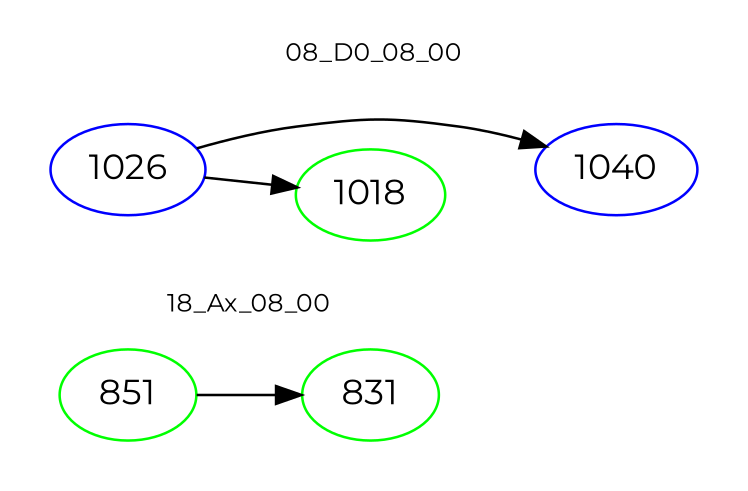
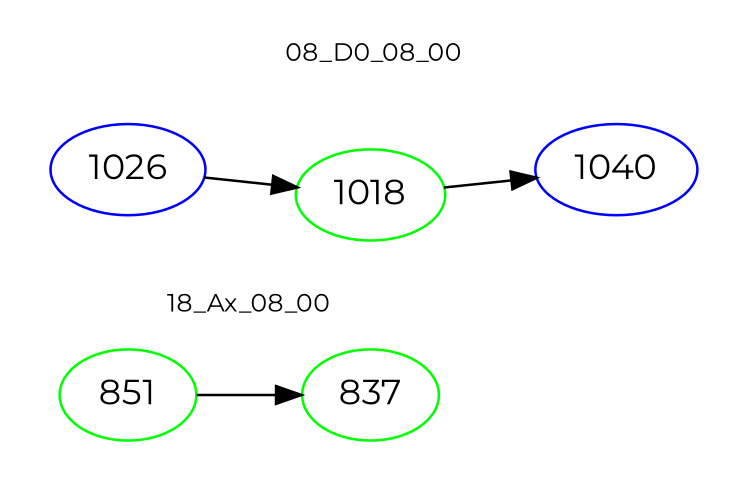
edge "1026" -> "1040": now "1018" -> "1040"
node "831": label "831" -> "837"
